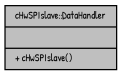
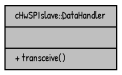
node "cHwSPIslave::DataHandler": text "+ cHwSPIslave()" -> "+ transceive()"
